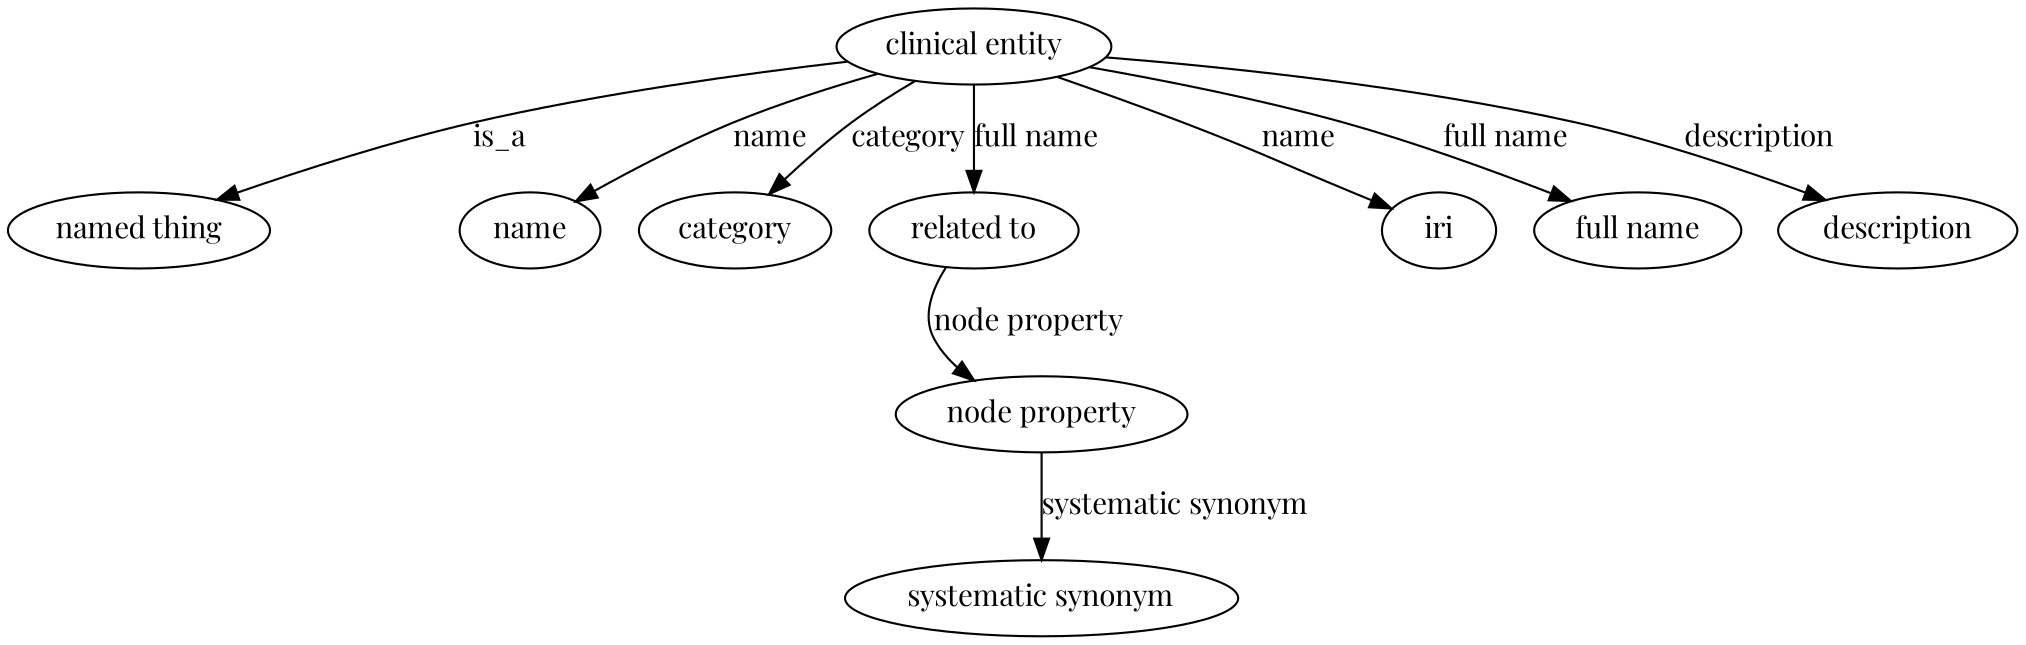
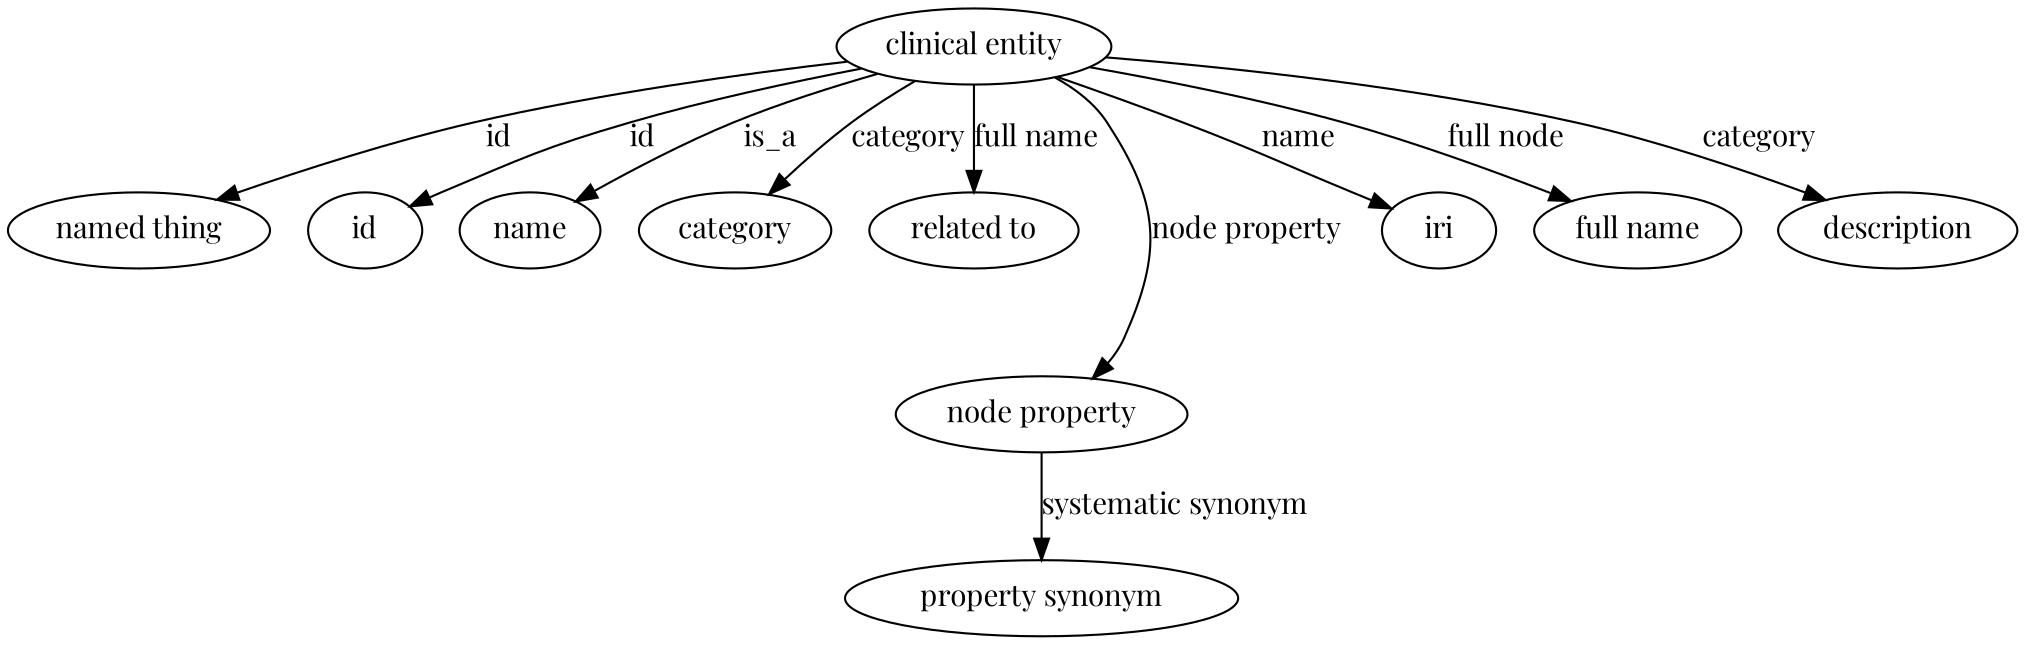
edge "clinical entity" -> "named thing": label "is_a" -> "id"
edge "clinical entity" -> "name": label "name" -> "is_a"
edge "clinical entity" -> "full name": label "full name" -> "full node"
edge "clinical entity" -> "description": label "description" -> "category"
node "id": added
edge "related to" -> "node property": now "clinical entity" -> "node property"
node "systematic synonym": label "systematic synonym" -> "property synonym"
